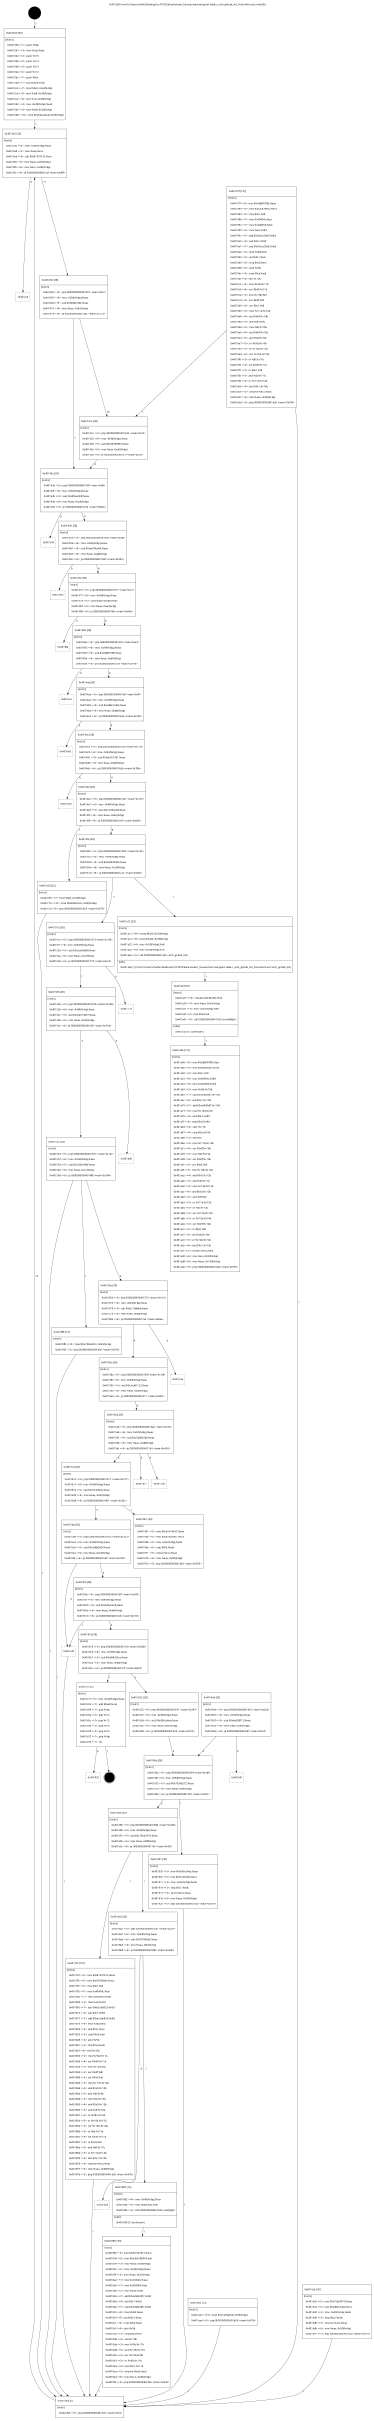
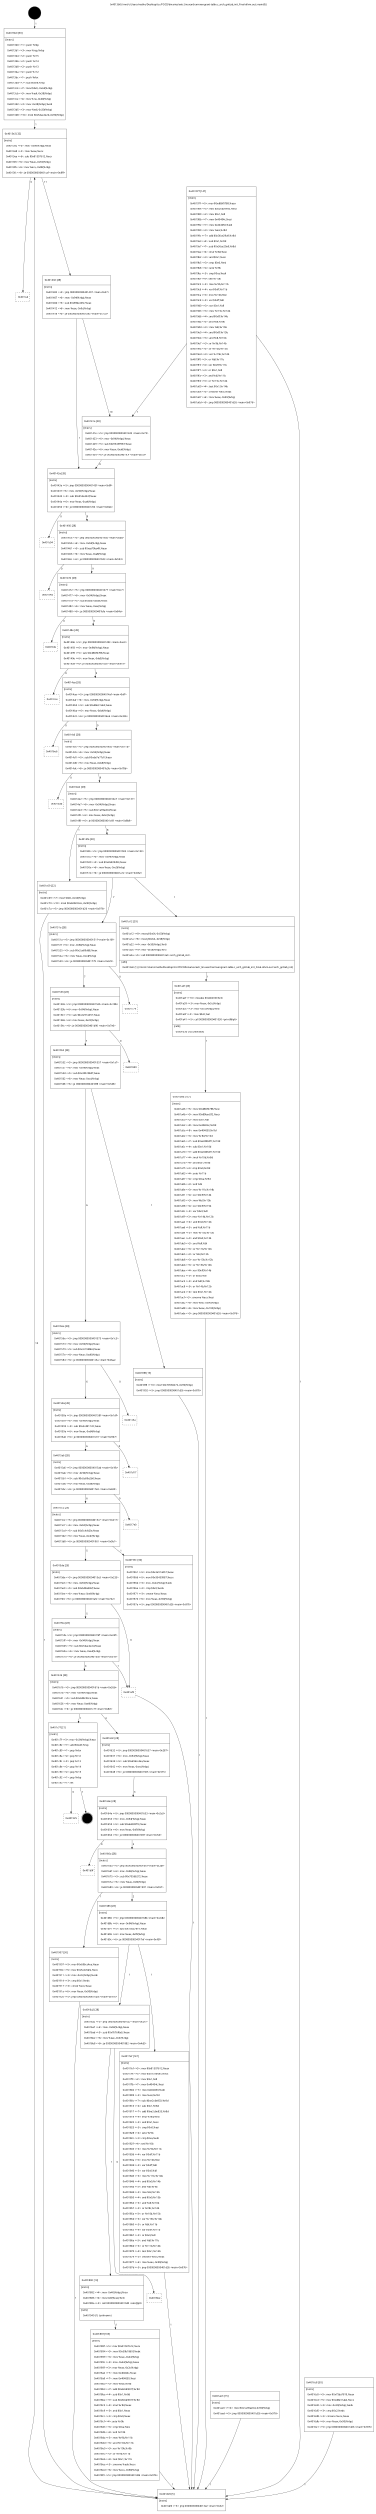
edge "0x4015a6 [28]" -> "0x401d17": now "0x40158a [28]" -> "0x401d17"
edge "0x401632 [28]" -> "0x40166a [28]": now "0x401632 [28]" -> "0x40164e [28]"
edge "0x401552 [28]" -> "0x401d26 [5]": now "0x401a46 [157]" -> "0x401d26 [5]"
